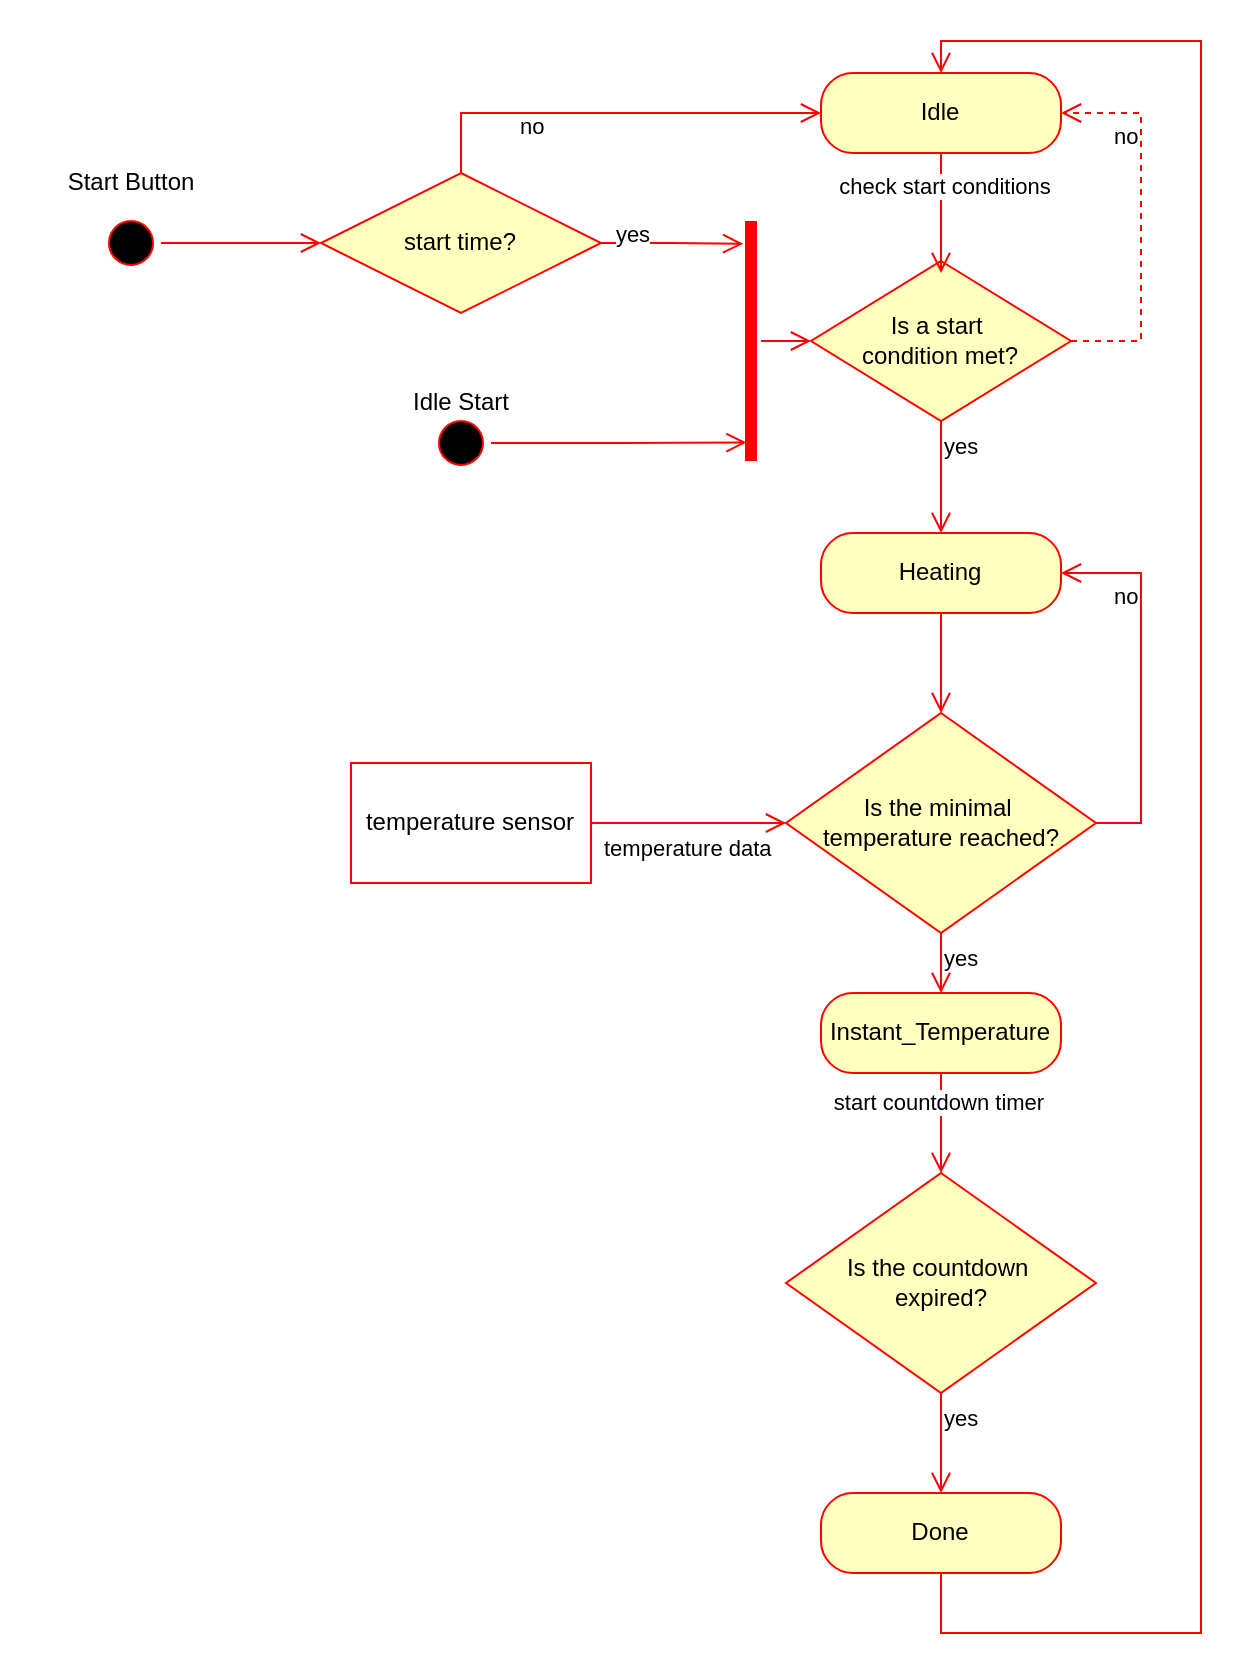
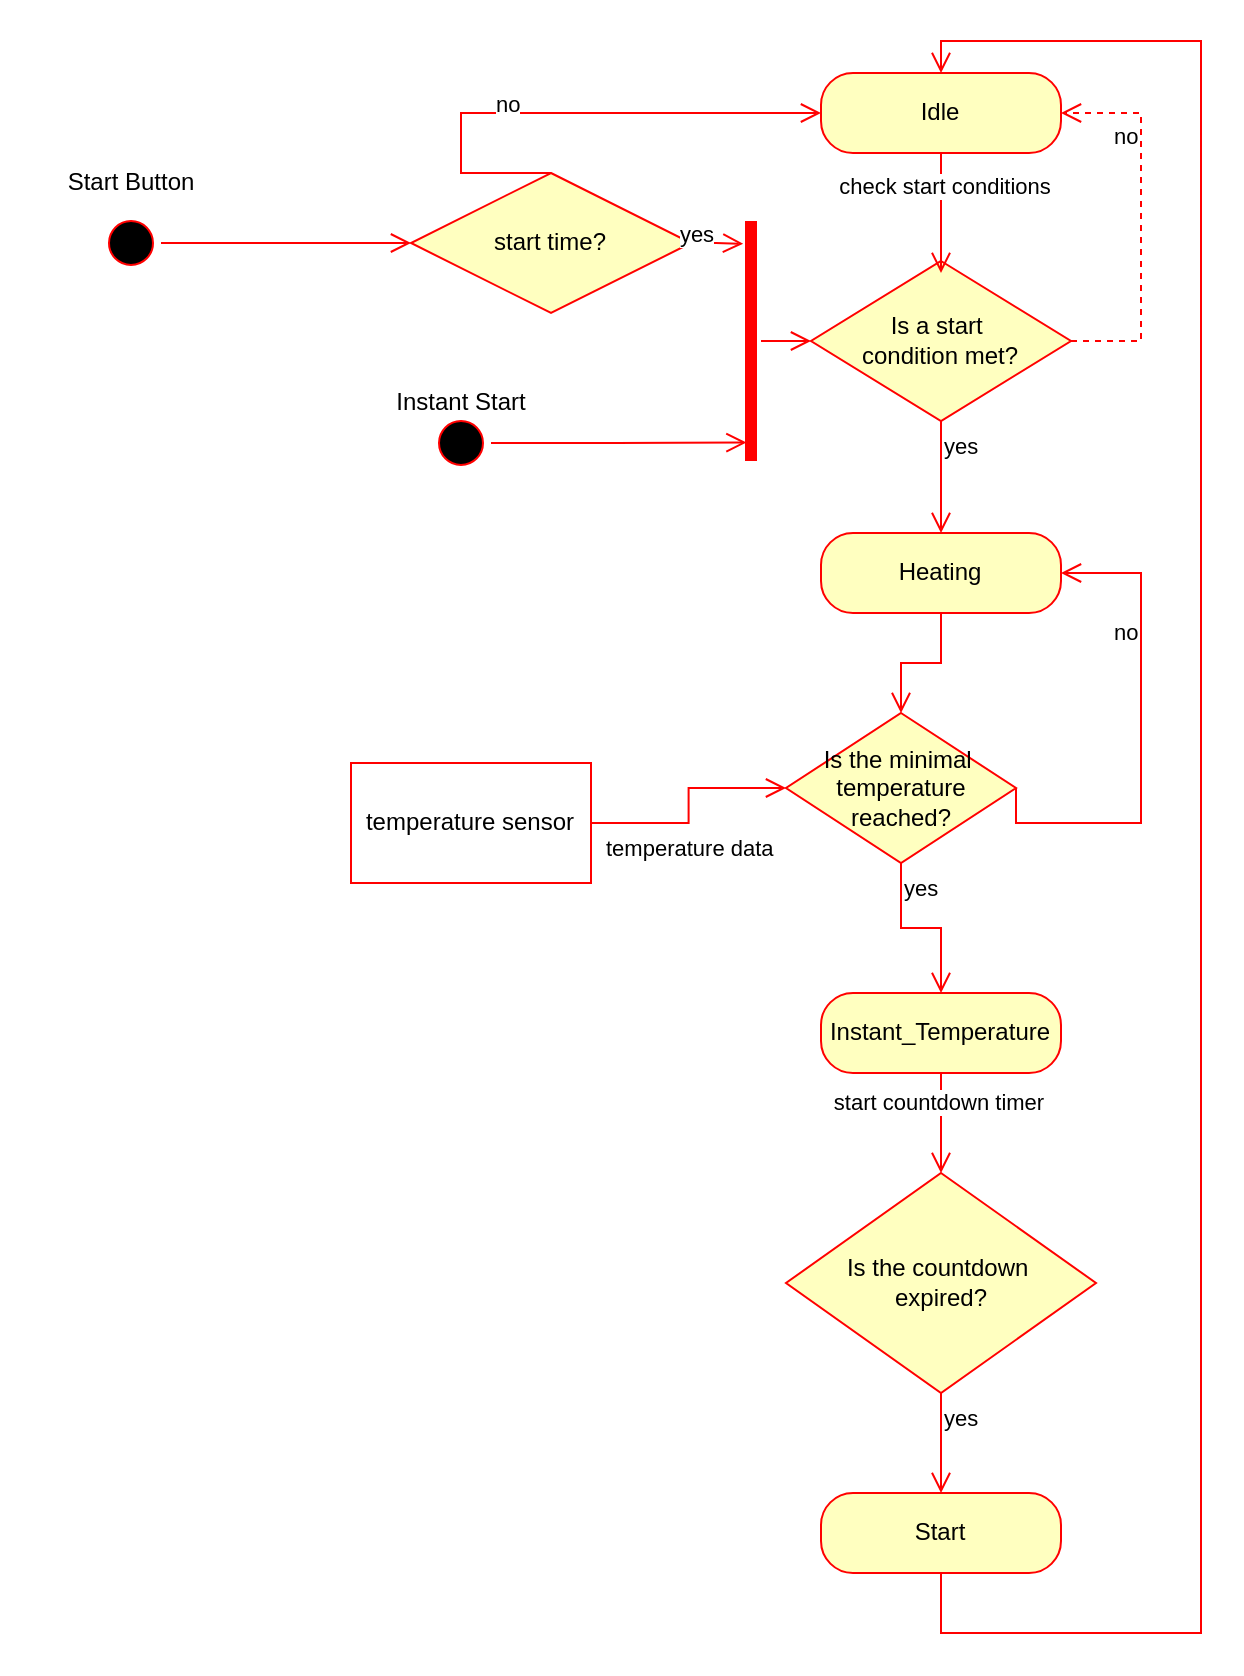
node "start time?": moved (461, 243) -> (551, 243)
node "Idle Start": label "Idle Start" -> "Instant Start"
node "Is the minimal temperature reached?": size 310x220 -> 230x150
node "Done": label "Done" -> "Start"
